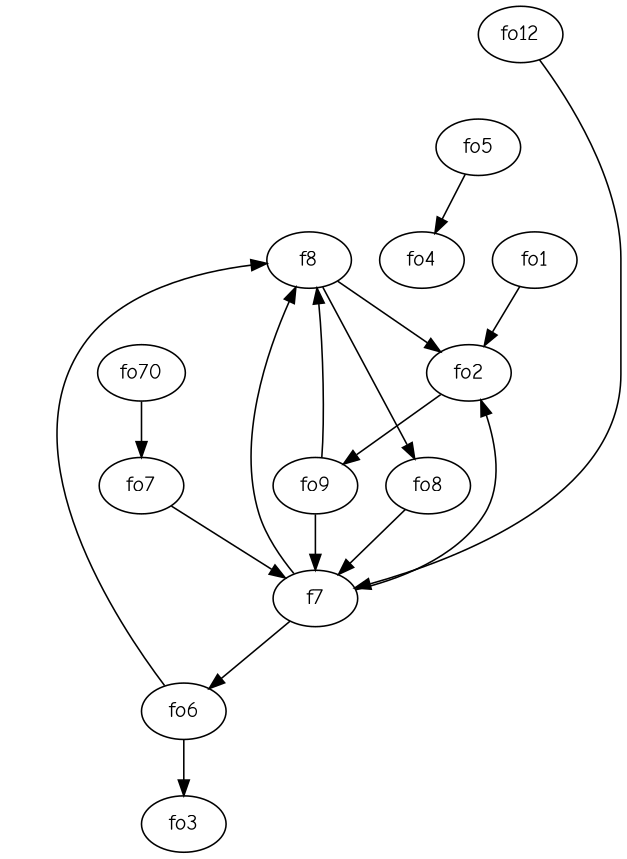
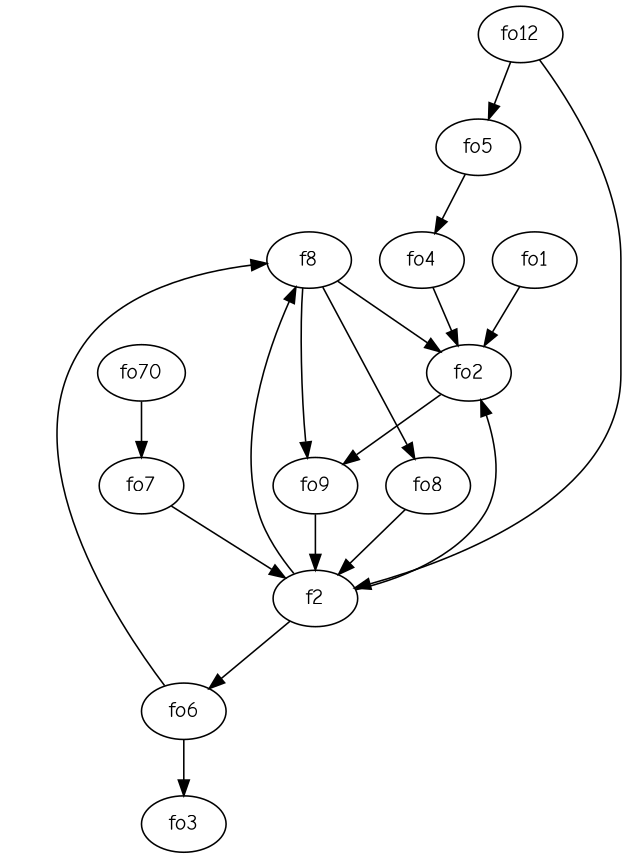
edge "fo12" -> "fo5": added
edge "fo4" -> "fo2": added
edge "fo9" -> "f8": reversed
node "f7": label "f7" -> "f2"
